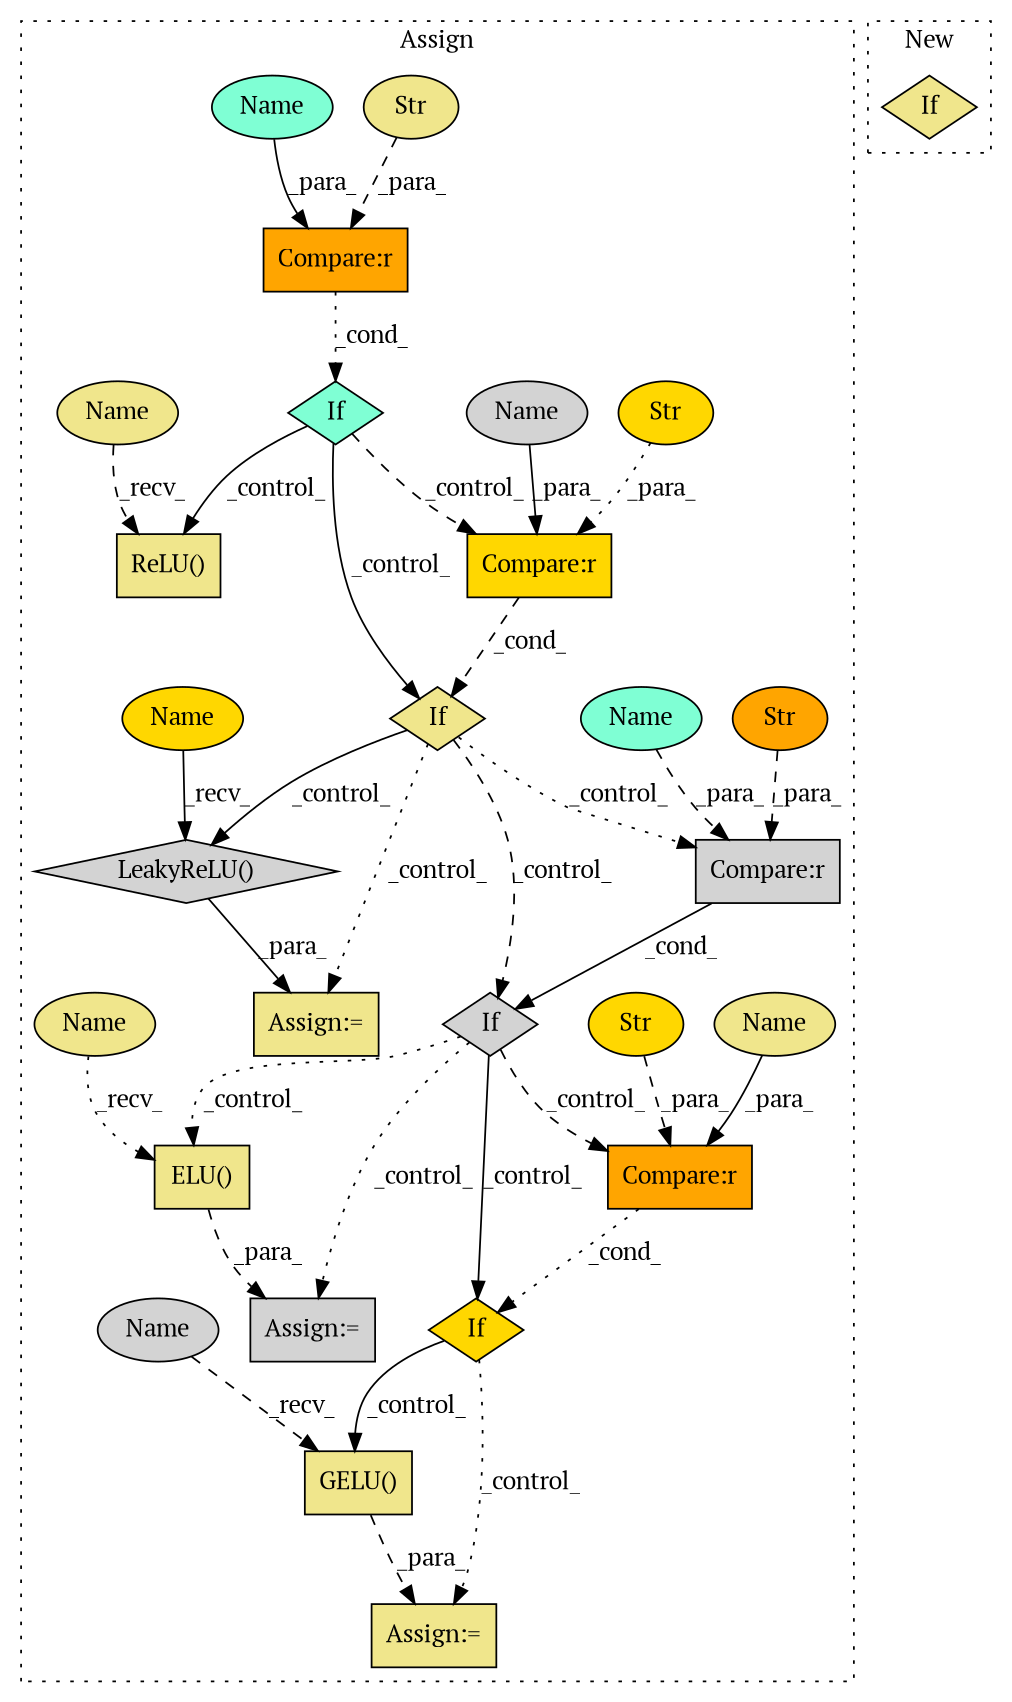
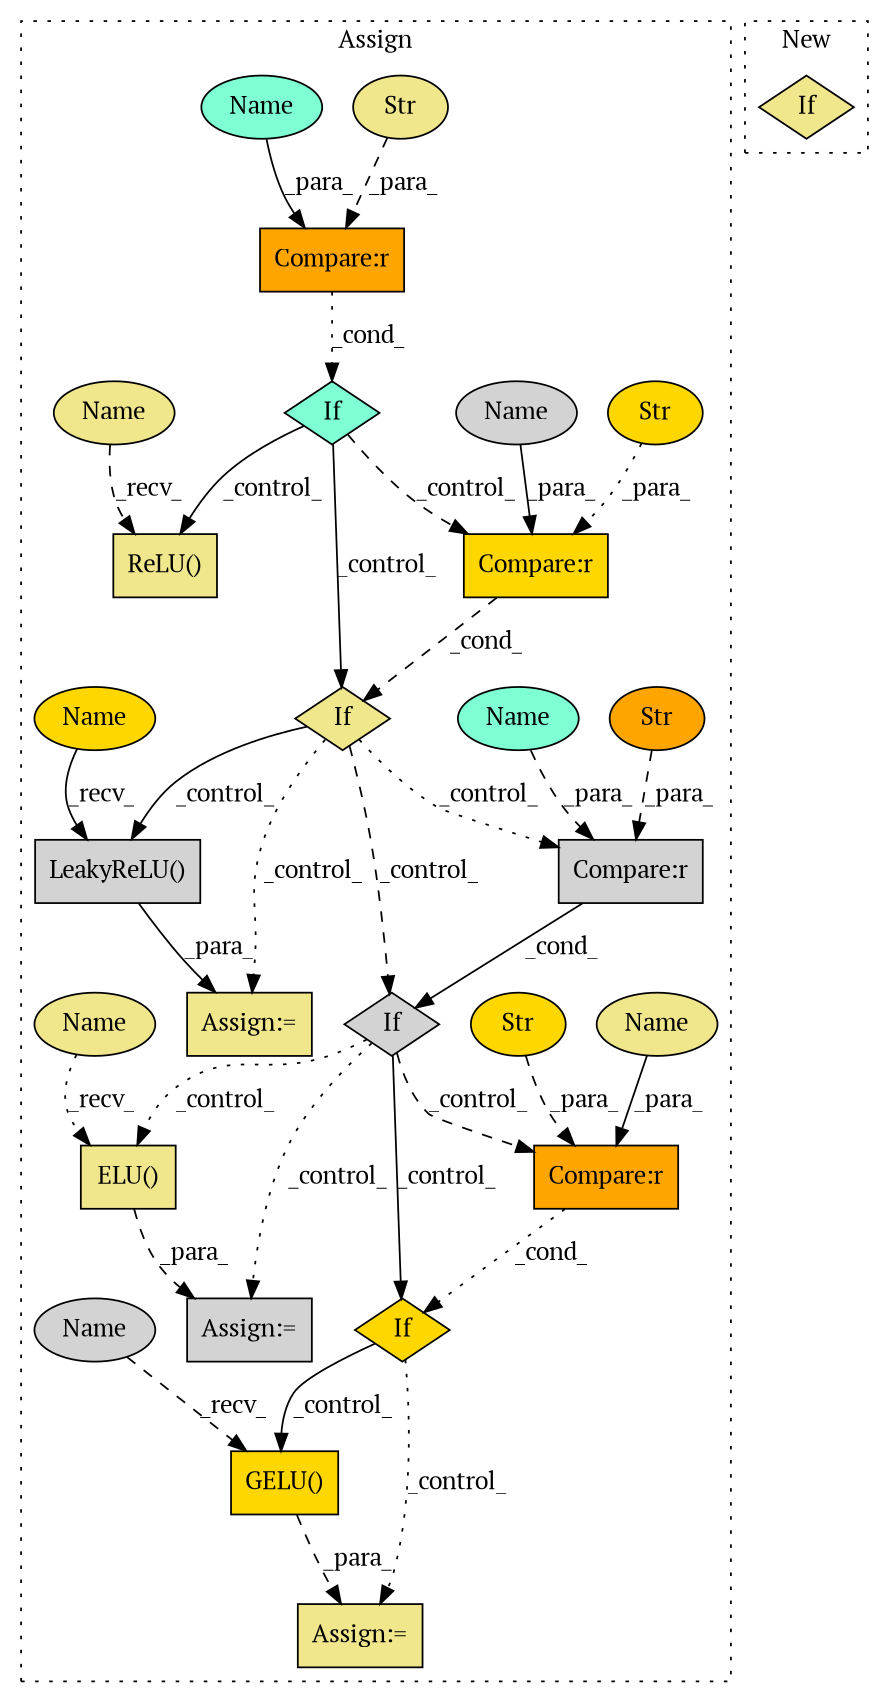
node "LeakyReLU()": shape diamond -> box
node "GELU()": fillcolor khaki -> gold
